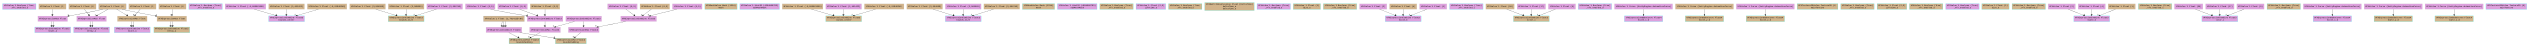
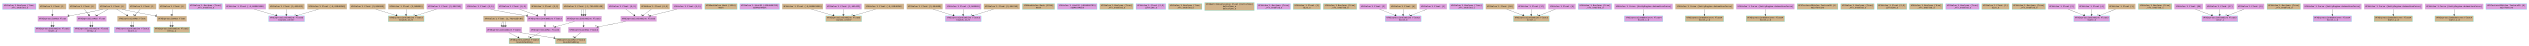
node "VFXValue`1 Float (-1,701412E+38)": added
